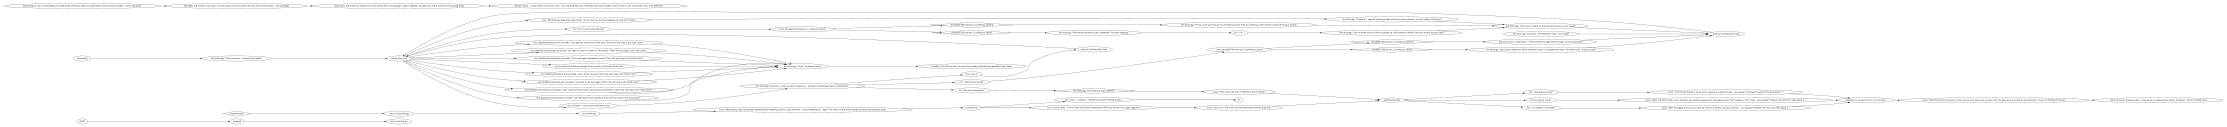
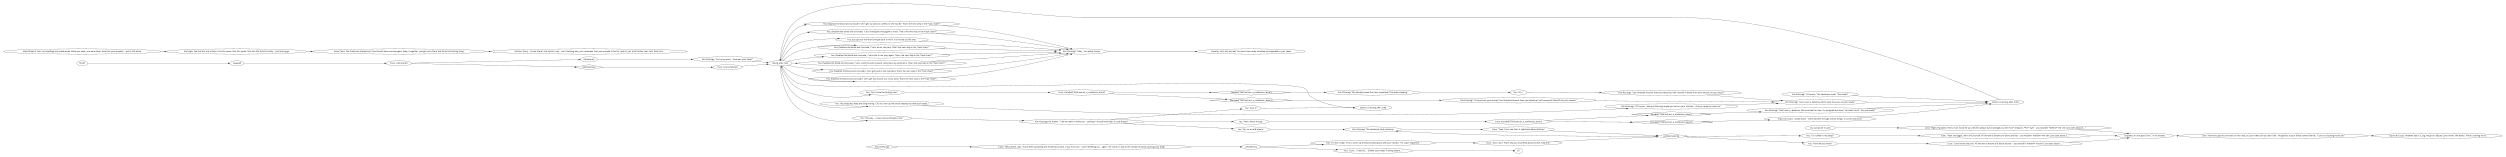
edge "Cuno: IsKimHere()" -> "IsKimHere()": added
edge "Cuno: IsKimHere()" -> "!(IsKimHere())": added
node "Kim Kitsuragi: The lieutenant nods solemnly.": shape diamond -> ellipse
edge "Untitled hub (02)" -> "You: Just grunt in pain.": now "Untitled hub (02)" -> "Kim Kitsuragi: The lieutenant nods solemnly."
edge "Cuno: IsCunoInParty()" -> "IsCunoInParty()": now "Cuno: IsCunoInParty()" -> "resting_after_hub"
node "IsCunoInParty()": shape ellipse -> diamond
